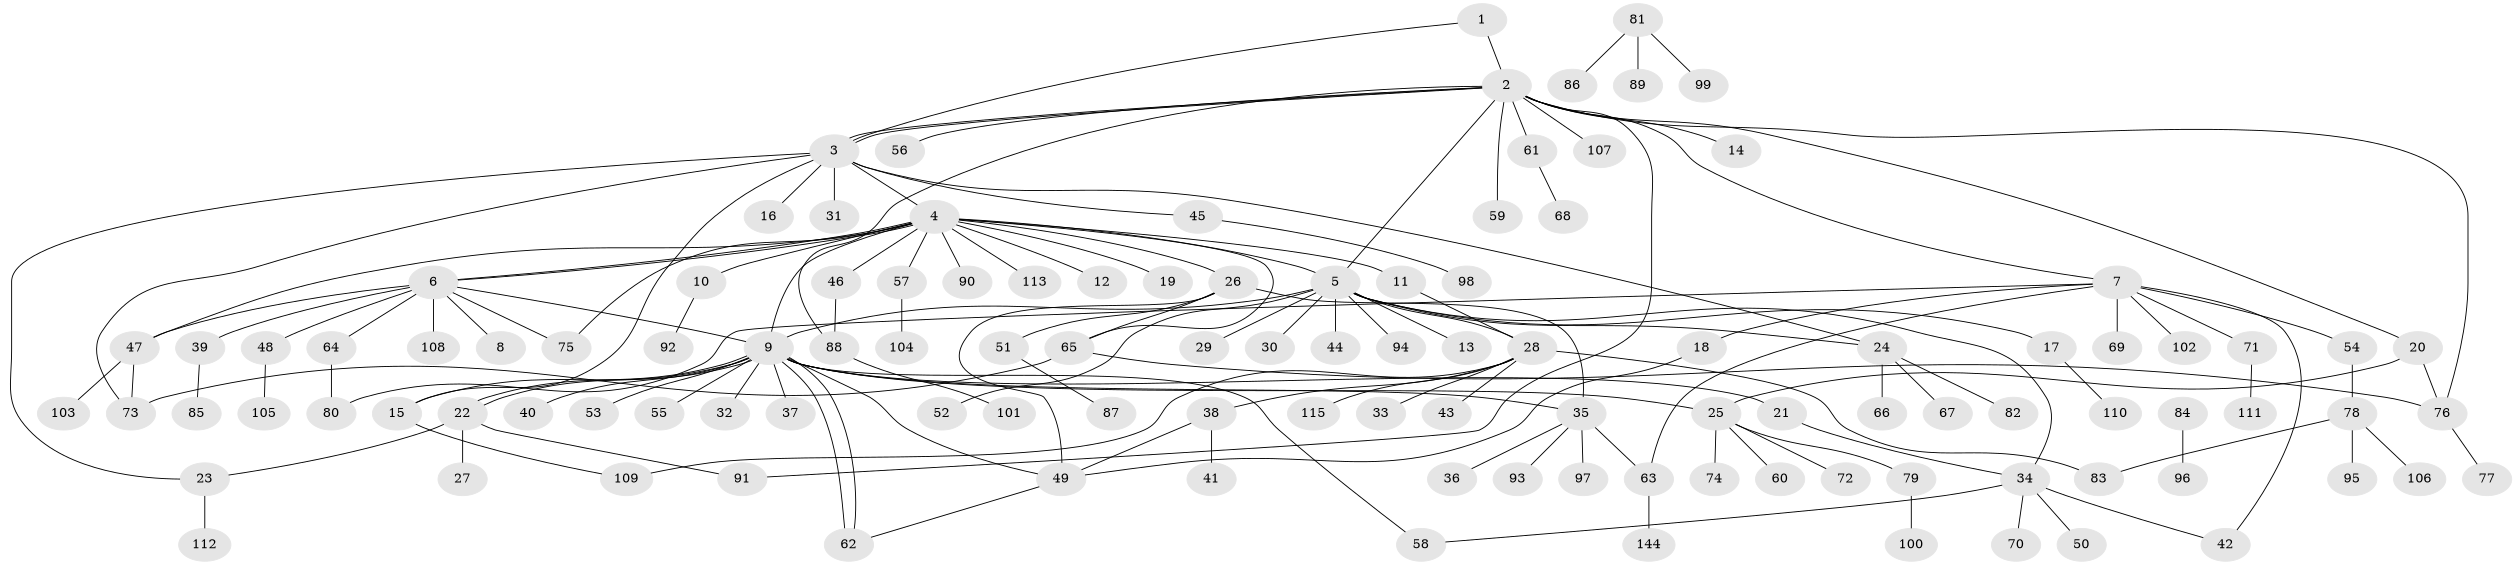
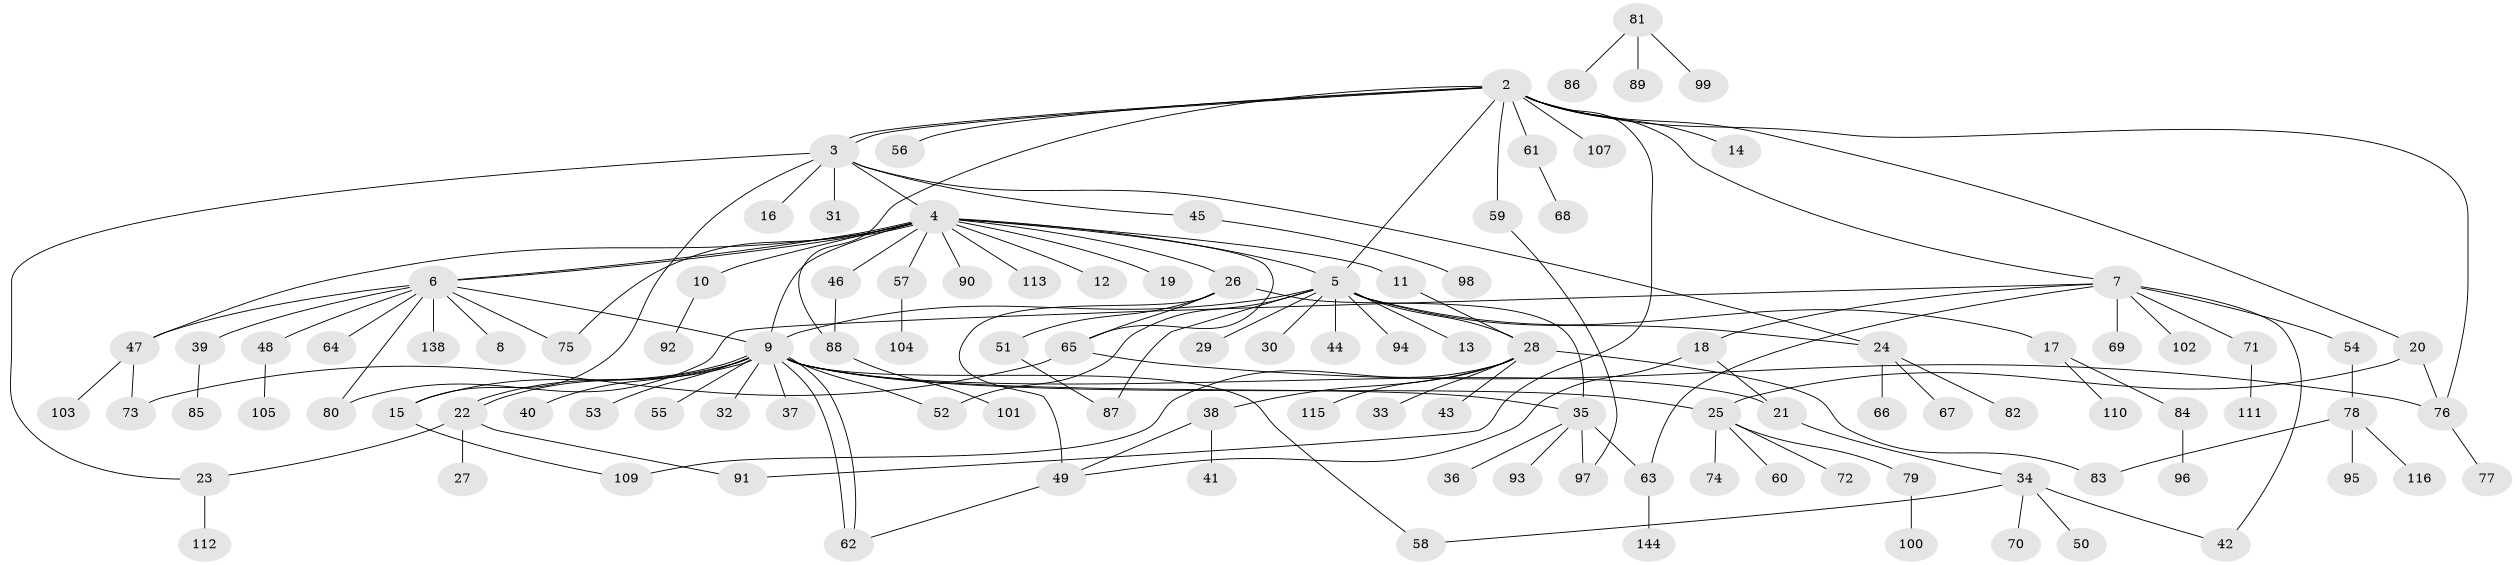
node "1": removed
edge "3" -- "73": removed
edge "5" -- "34": now "5" -- "87"
edge "59" -- "97": added
node "108": label "108" -> "138"
edge "17" -- "84": added
edge "64" -- "80": now "6" -- "80"
edge "18" -- "21": added
edge "9" -- "49": now "9" -- "52"
node "106": label "106" -> "116"
